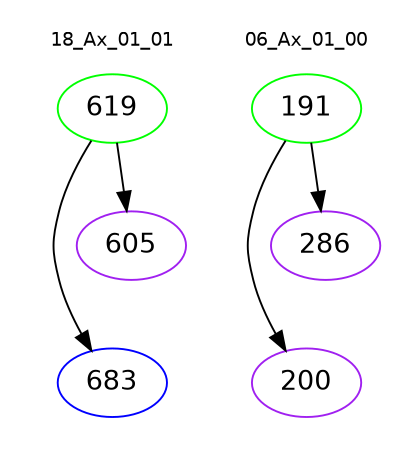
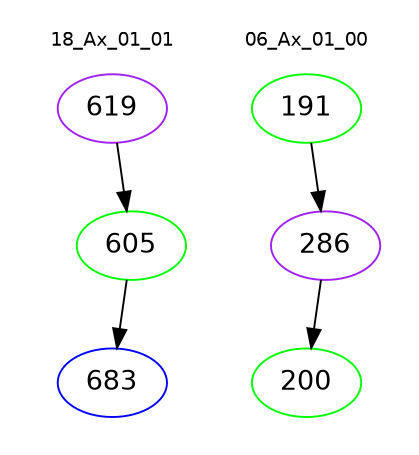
node "619": color green -> purple
edge "619" -> "683": now "605" -> "683"
edge "191" -> "200": now "286" -> "200"
node "605": color purple -> green
node "200": color purple -> green
